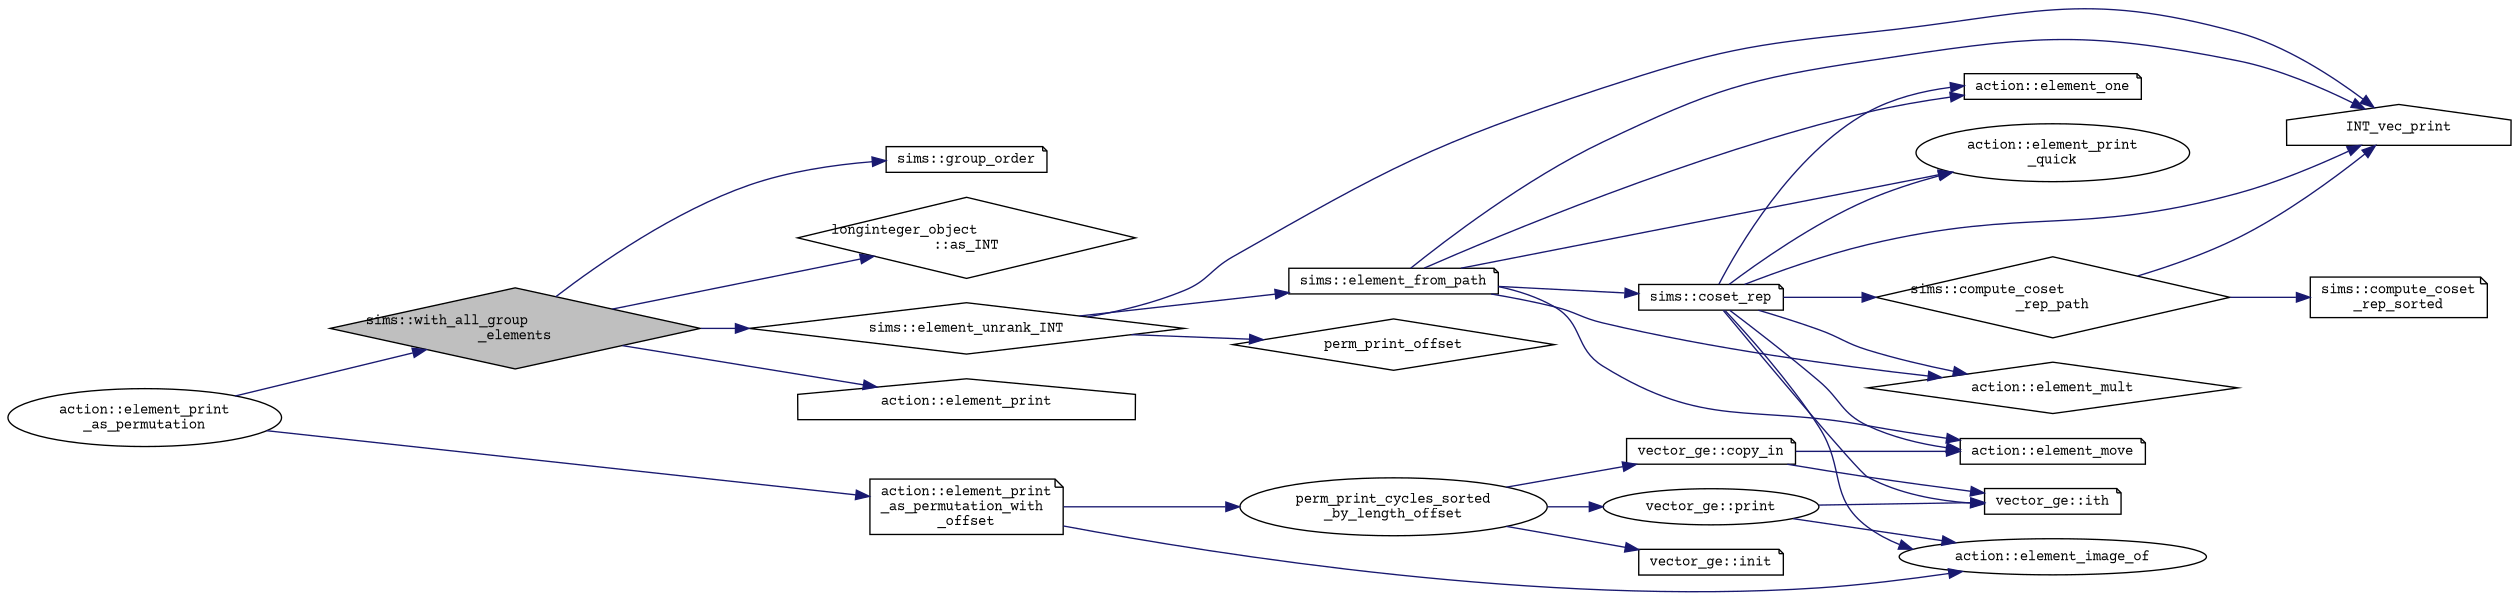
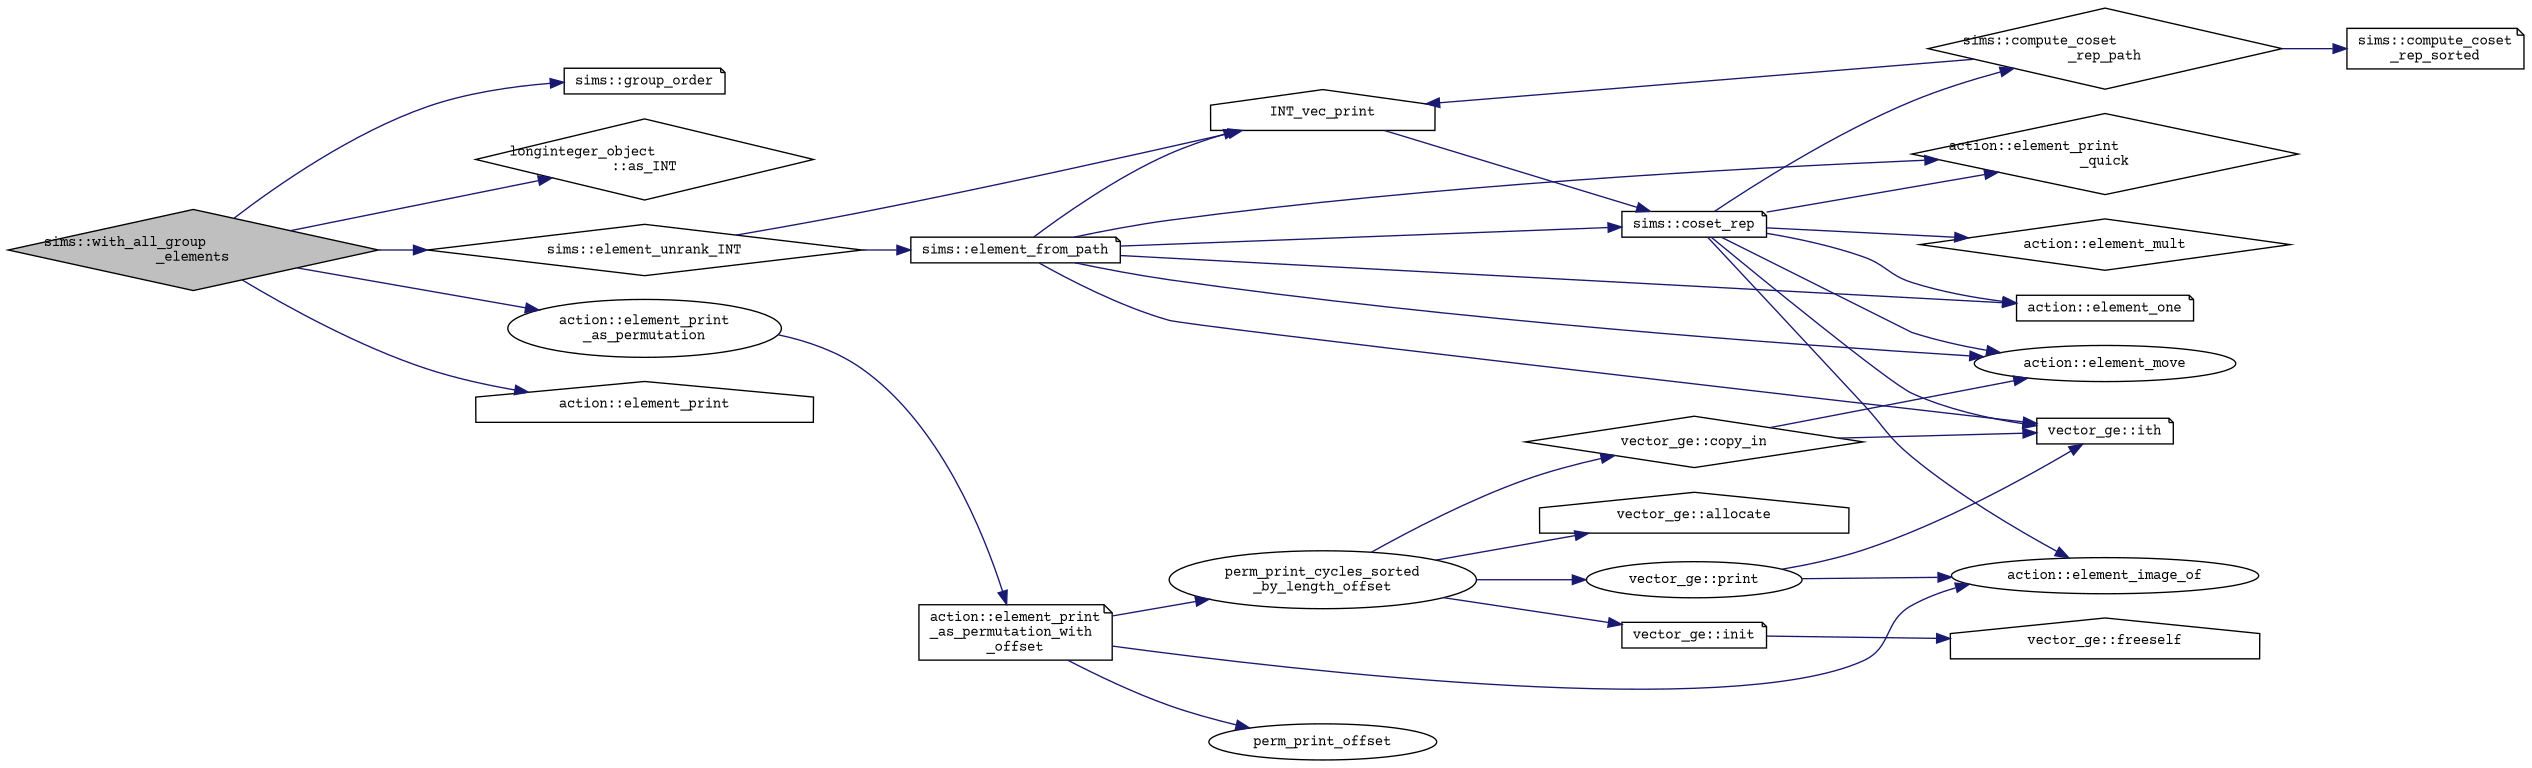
node "action::element_print _quick": shape ellipse -> diamond
edge "sims::coset_rep" -> "INT_vec_print": reversed
edge "sims::element_unrank_INT" -> "perm_print_offset": now "action::element_print _as_permutation_with _offset" -> "perm_print_offset"
edge "sims::element_from_path" -> "action::element_mult": now "sims::element_from_path" -> "vector_ge::ith"
node "perm_print_offset": shape diamond -> ellipse
edge "action::element_print _as_permutation" -> "sims::with_all_group _elements": reversed
node "vector_ge::copy_in": shape note -> diamond
node "action::element_move": shape note -> ellipse
node "vector_ge::allocate": added
node "vector_ge::freeself": added
